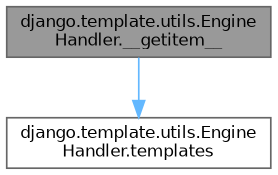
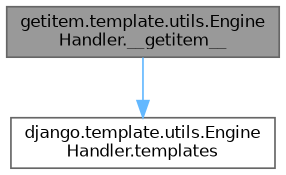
node "django.template.utils.Engine Handler.__getitem__": label "django.template.utils.Engine Handler.__getitem__" -> "getitem.template.utils.Engine Handler.__getitem__"
